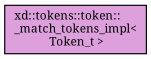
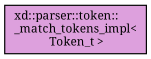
node "xd::tokens::token:: _match_tokens_impl< Token_t >": label "xd::tokens::token:: _match_tokens_impl< Token_t >" -> "xd::parser::token:: _match_tokens_impl< Token_t >"
